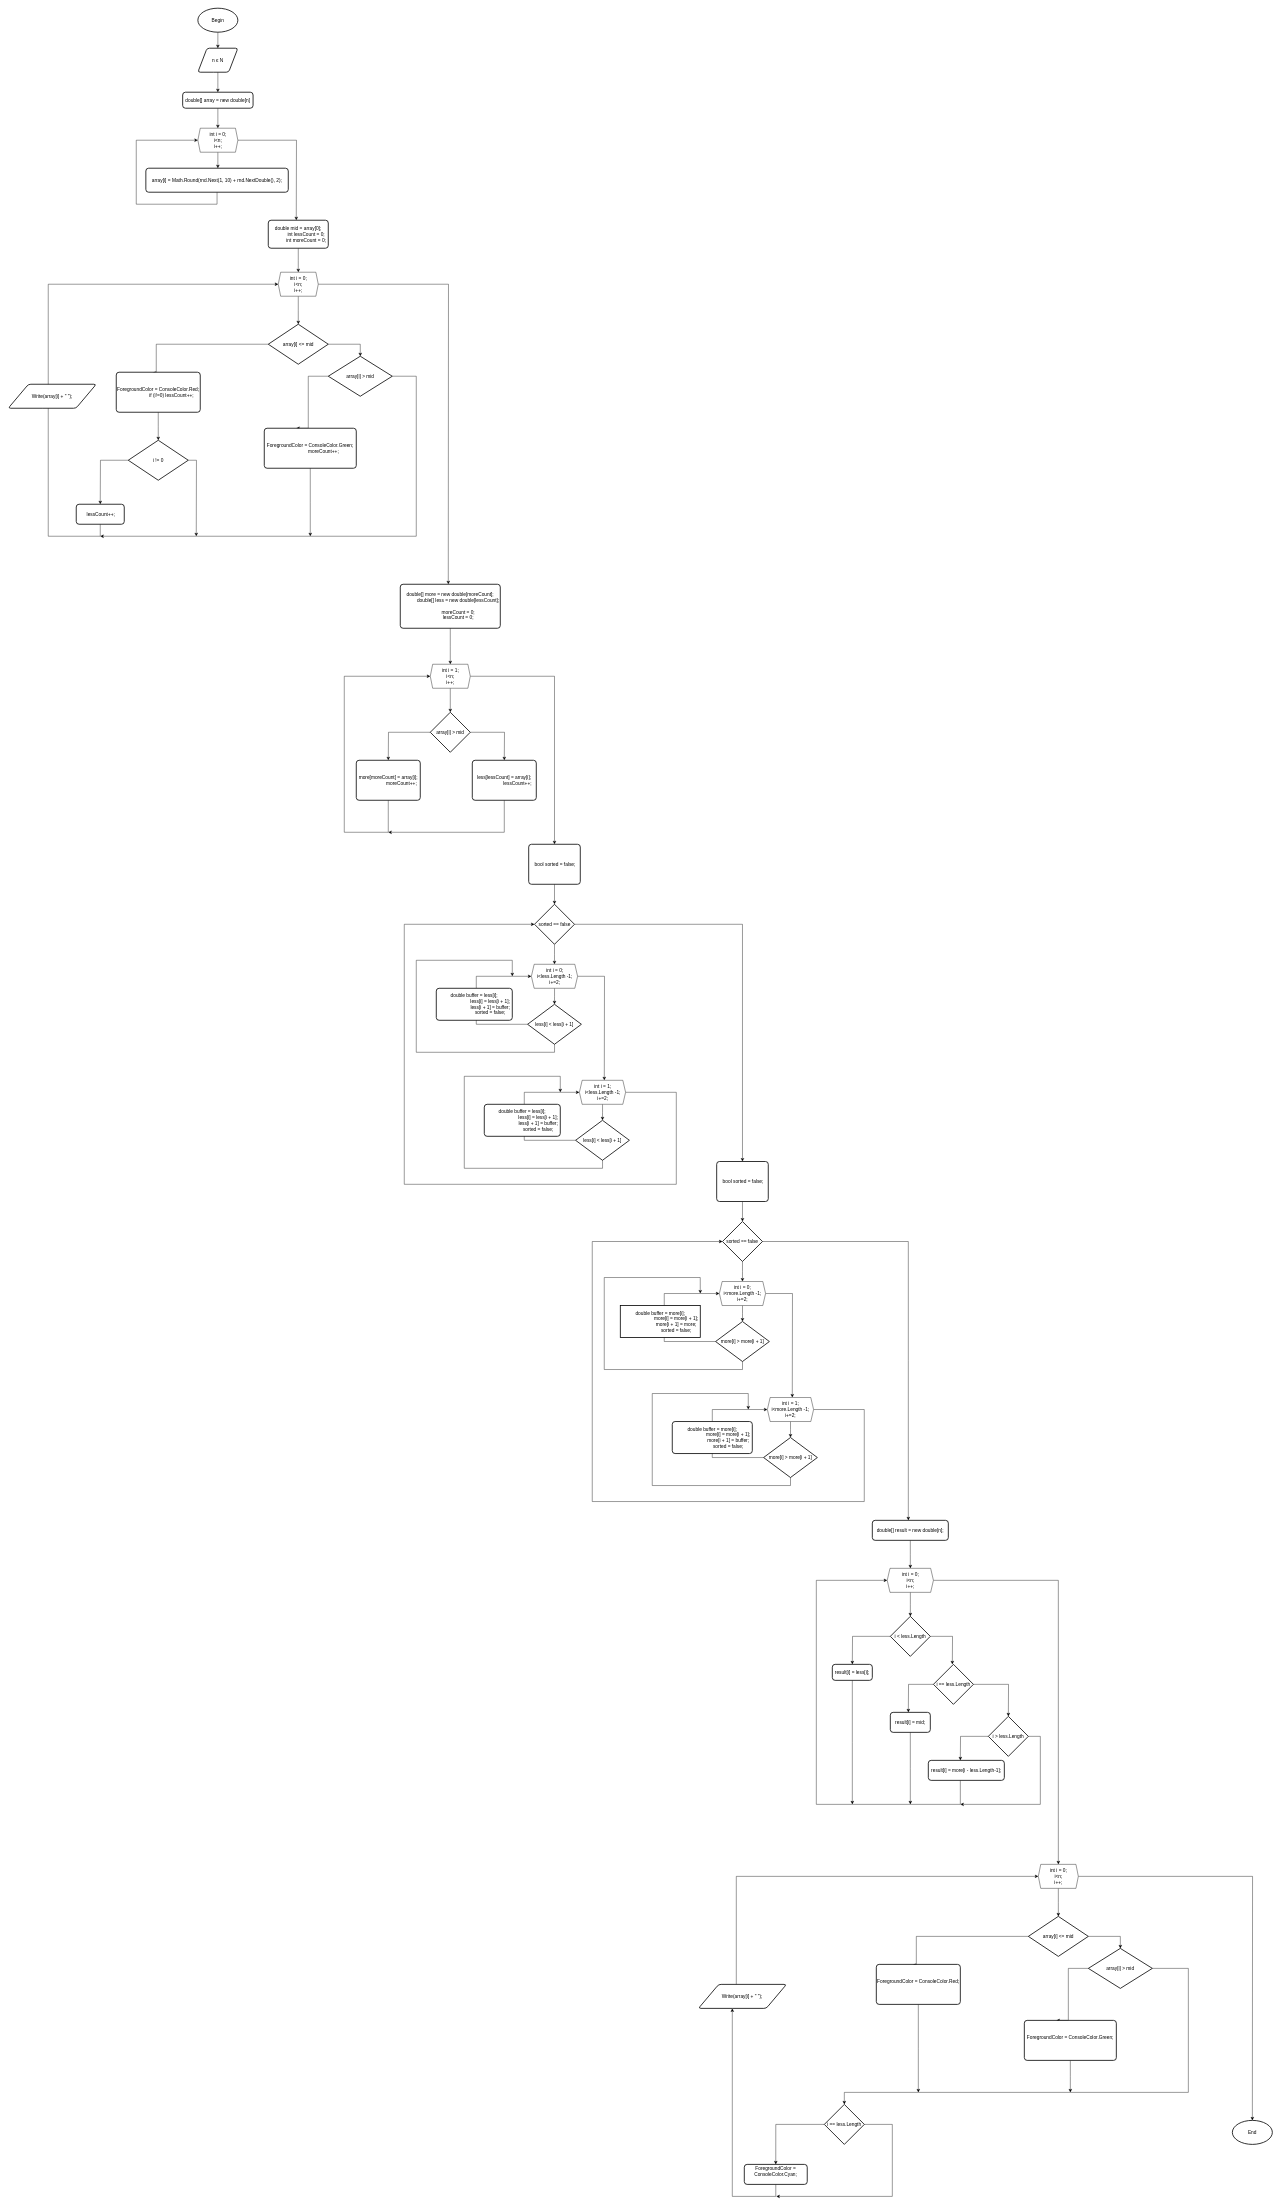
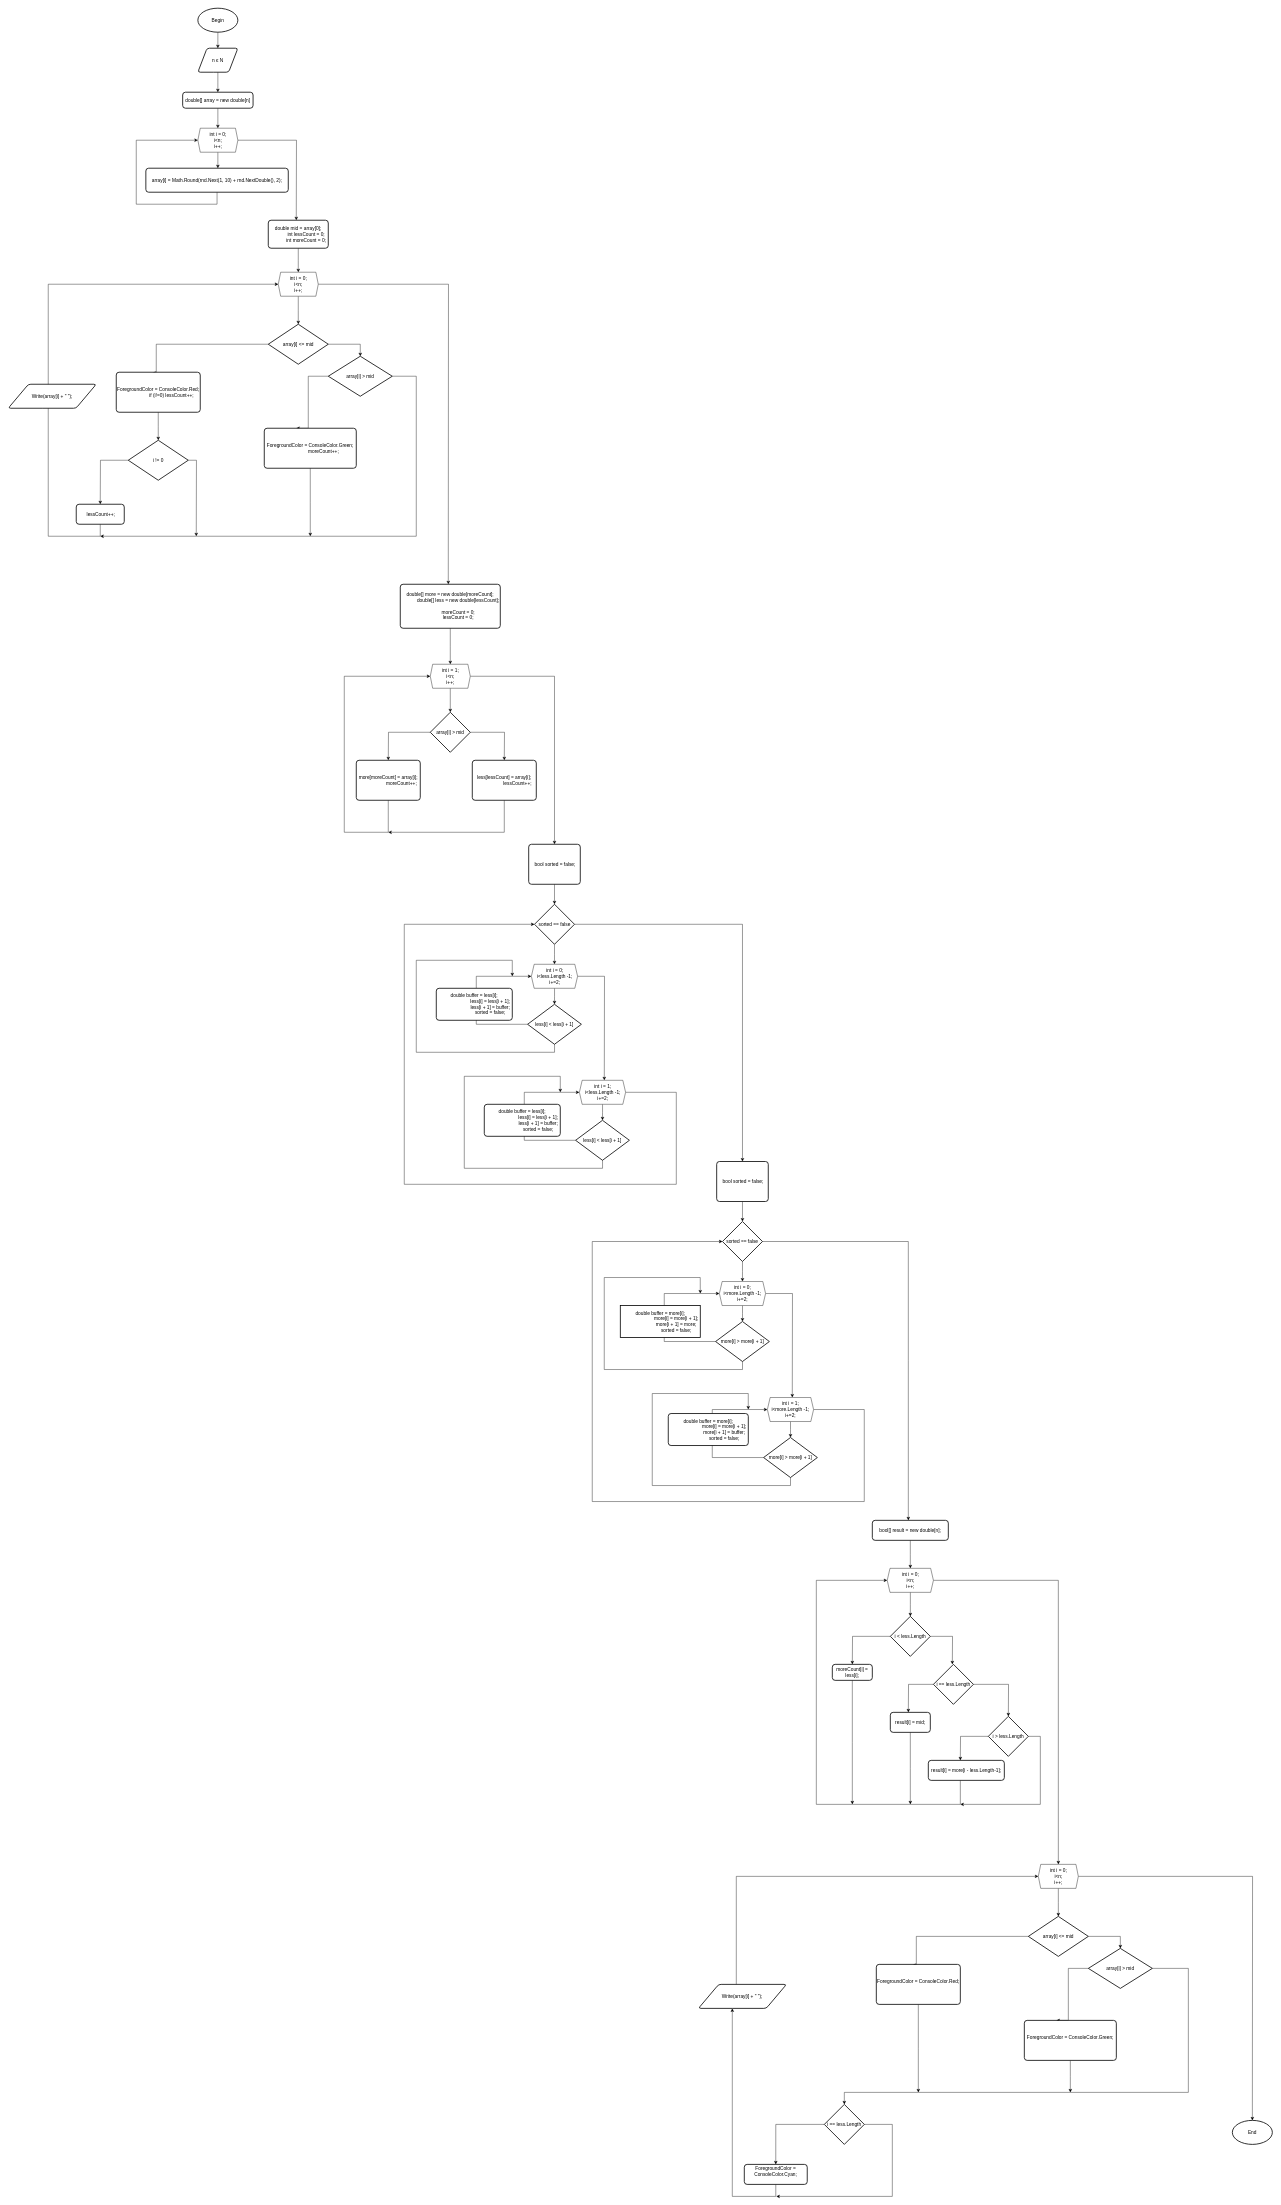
node "double buffer = more[i]; more[i] = more[i + 1]; more[i + 1] = buffer; sorted = false;": moved (712, 1437) -> (708, 1429)
node "double[] result = new double[n];": label "double[] result = new double[n];" -> "bool[] result = new double[n];"
node "result[i] = less[i];": label "result[i] = less[i];" -> "moreCount[i] = less[i];"
